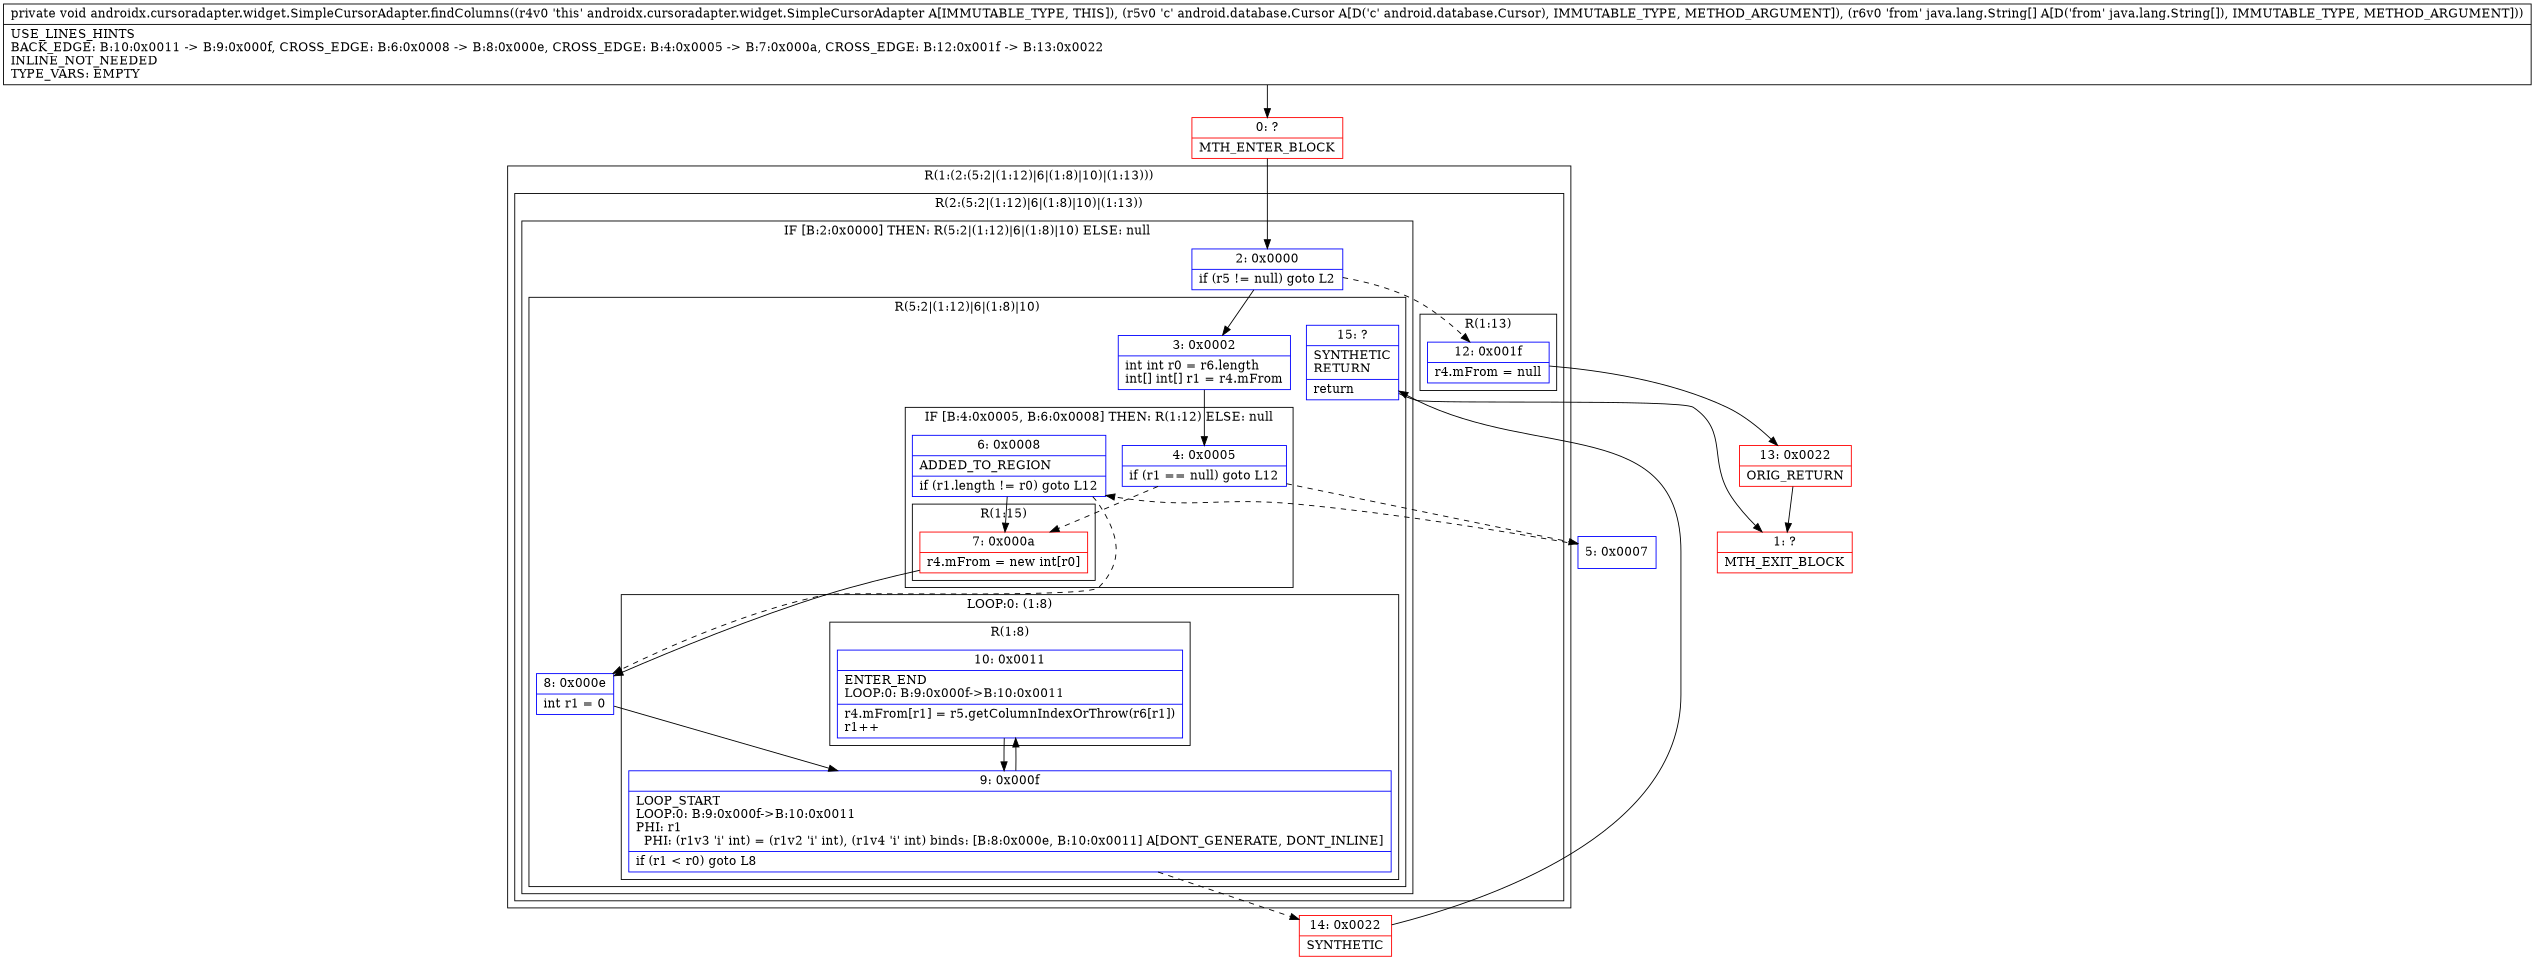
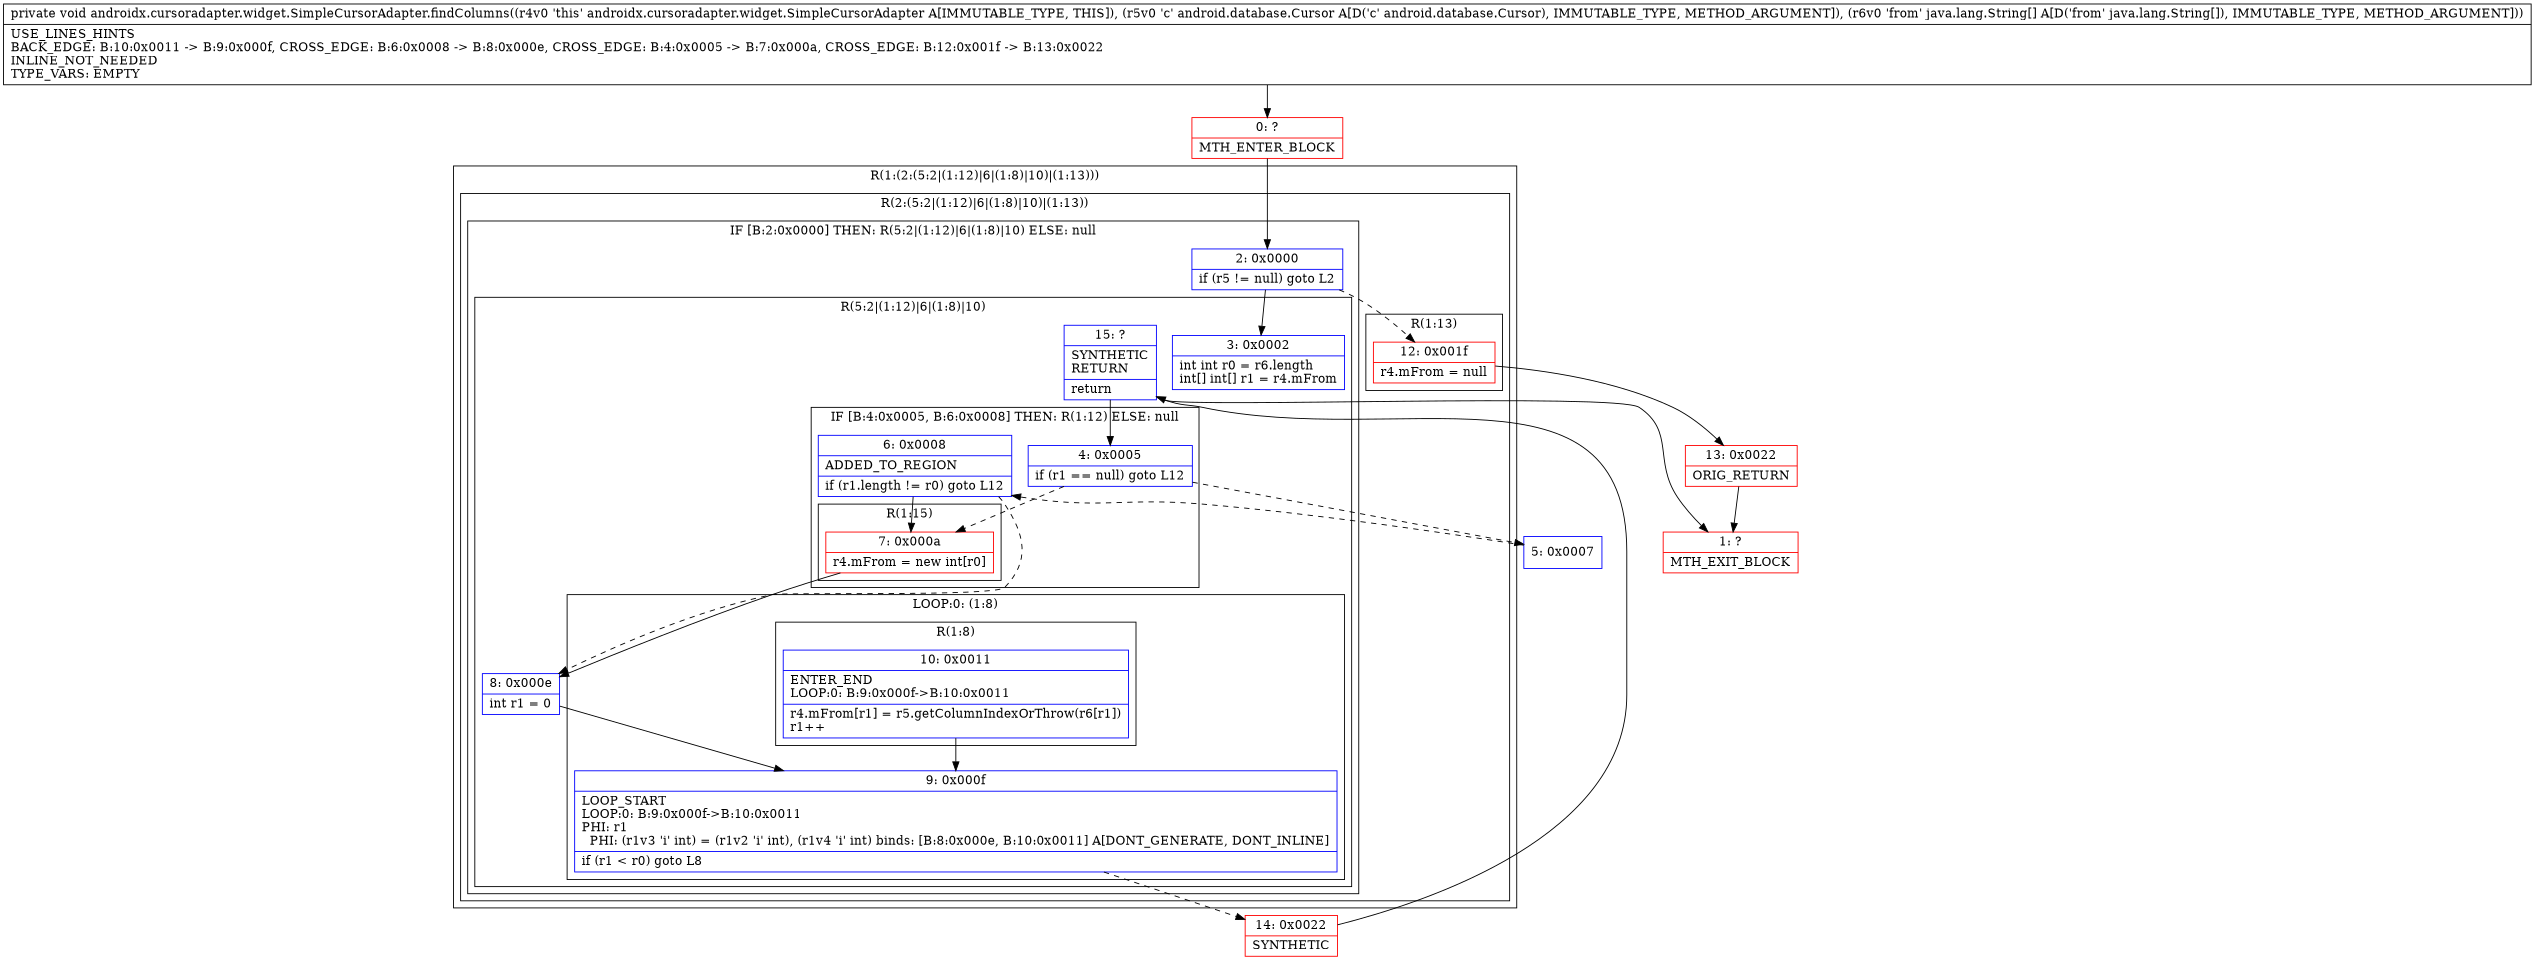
node "12: 0x001f": color blue -> red
edge "3: 0x0002" -> "4: 0x0005": now "15: ?" -> "4: 0x0005"
edge "9: 0x000f" -> "10: 0x0011": removed
